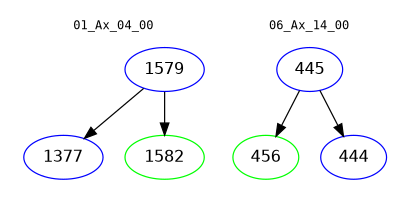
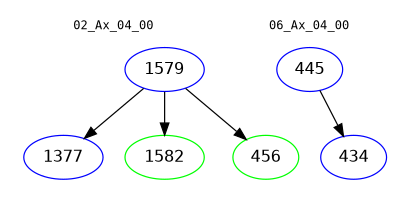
cluster "01_Ax_04_00": label "01_Ax_04_00" -> "02_Ax_04_00"
cluster "06_Ax_14_00": label "06_Ax_14_00" -> "06_Ax_04_00"
edge "445" -> "456": now "1579" -> "456"
node "444": label "444" -> "434"
